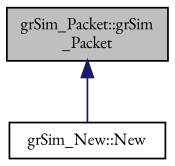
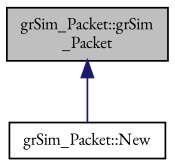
node "grSim_New::New": label "grSim_New::New" -> "grSim_Packet::New"
